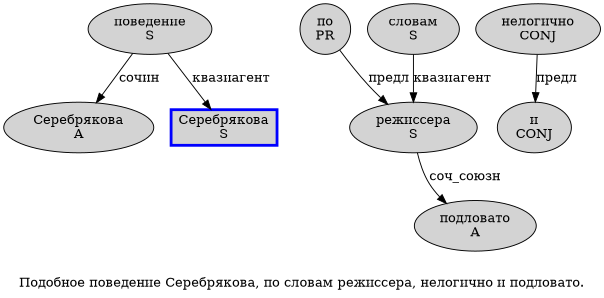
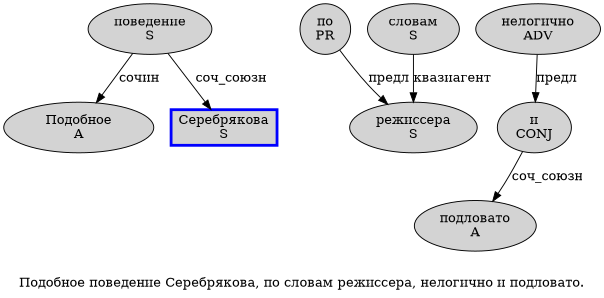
node "нелогично CONJ": label "нелогично CONJ" -> "нелогично ADV"
edge "поведение S" -> "Серебрякова S": label "квазиагент" -> "соч_союзн"
node "Серебрякова A": label "Серебрякова A" -> "Подобное A"
edge "режиссера S" -> "подловато A": now "и CONJ" -> "подловато A"
